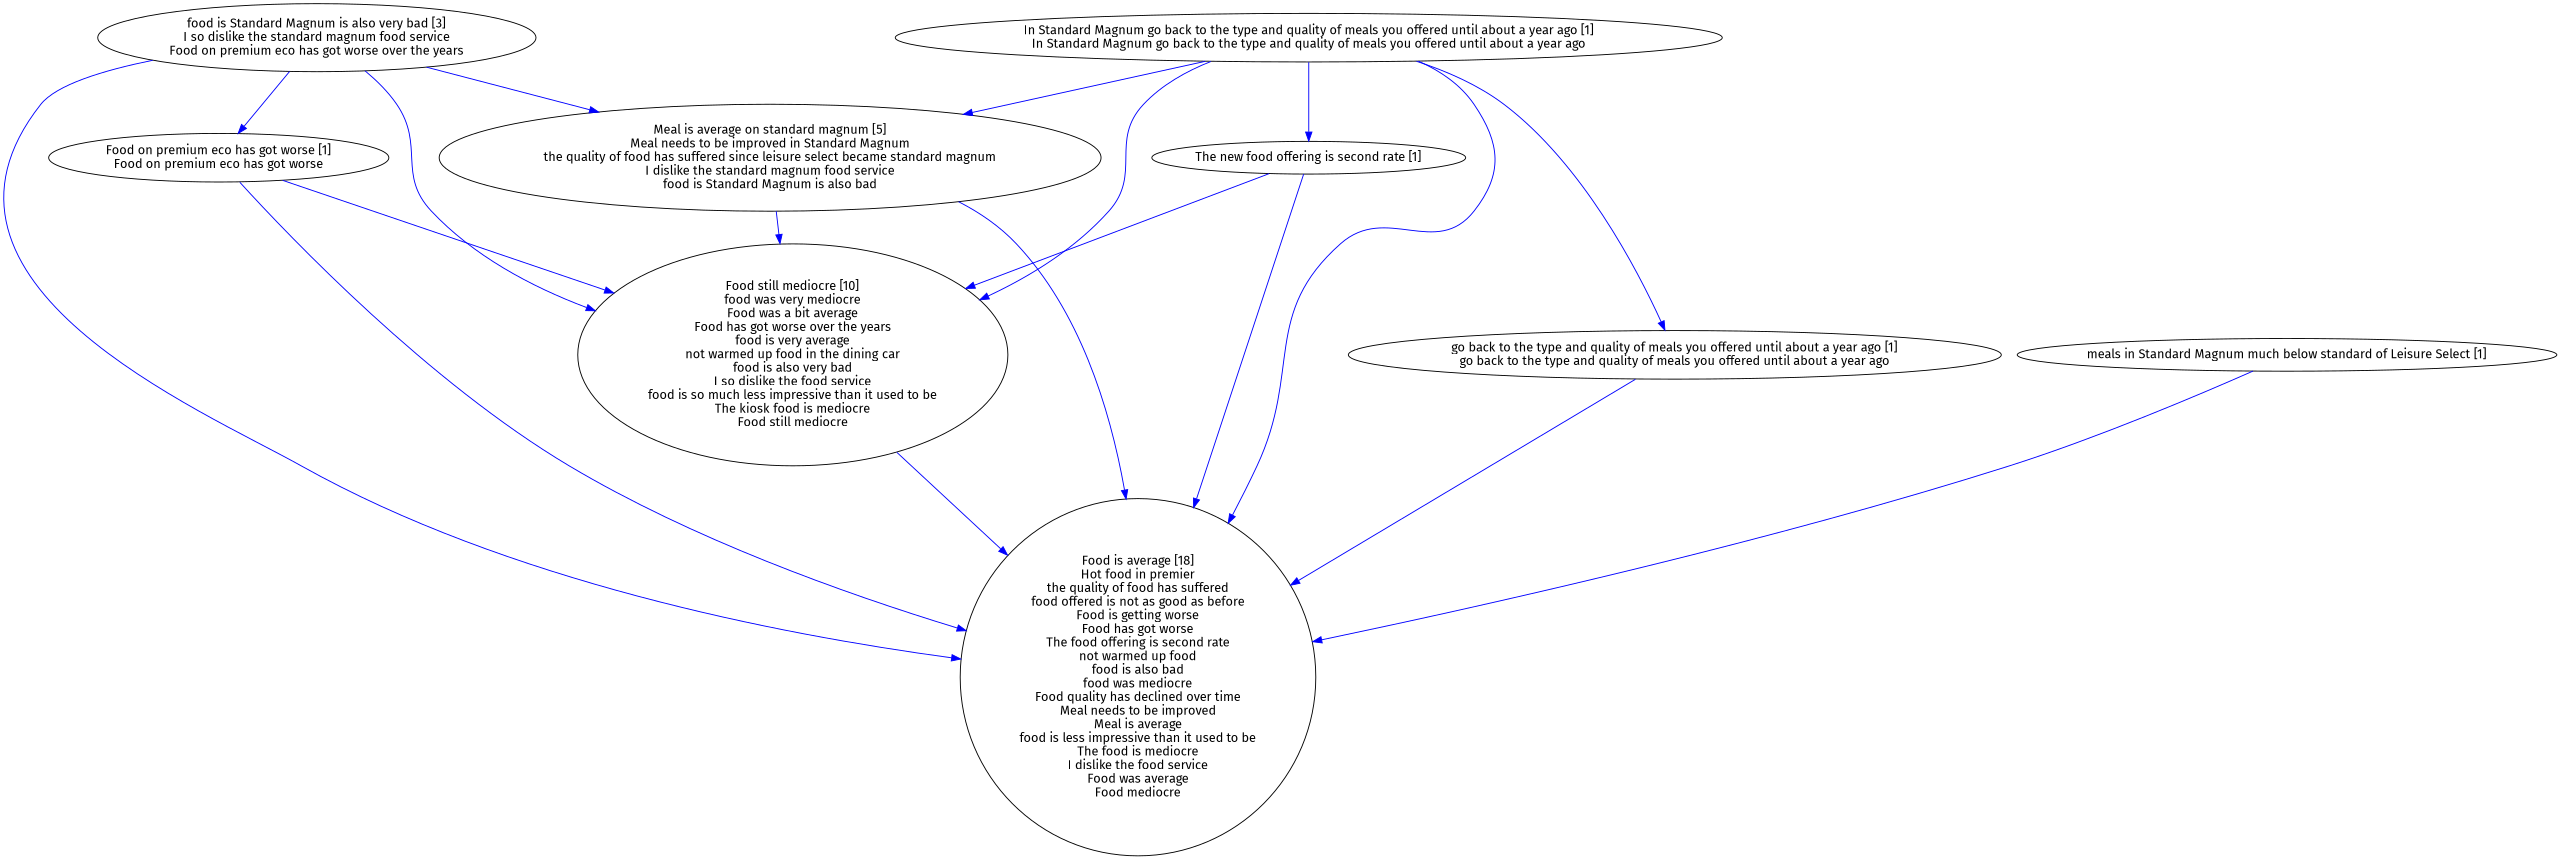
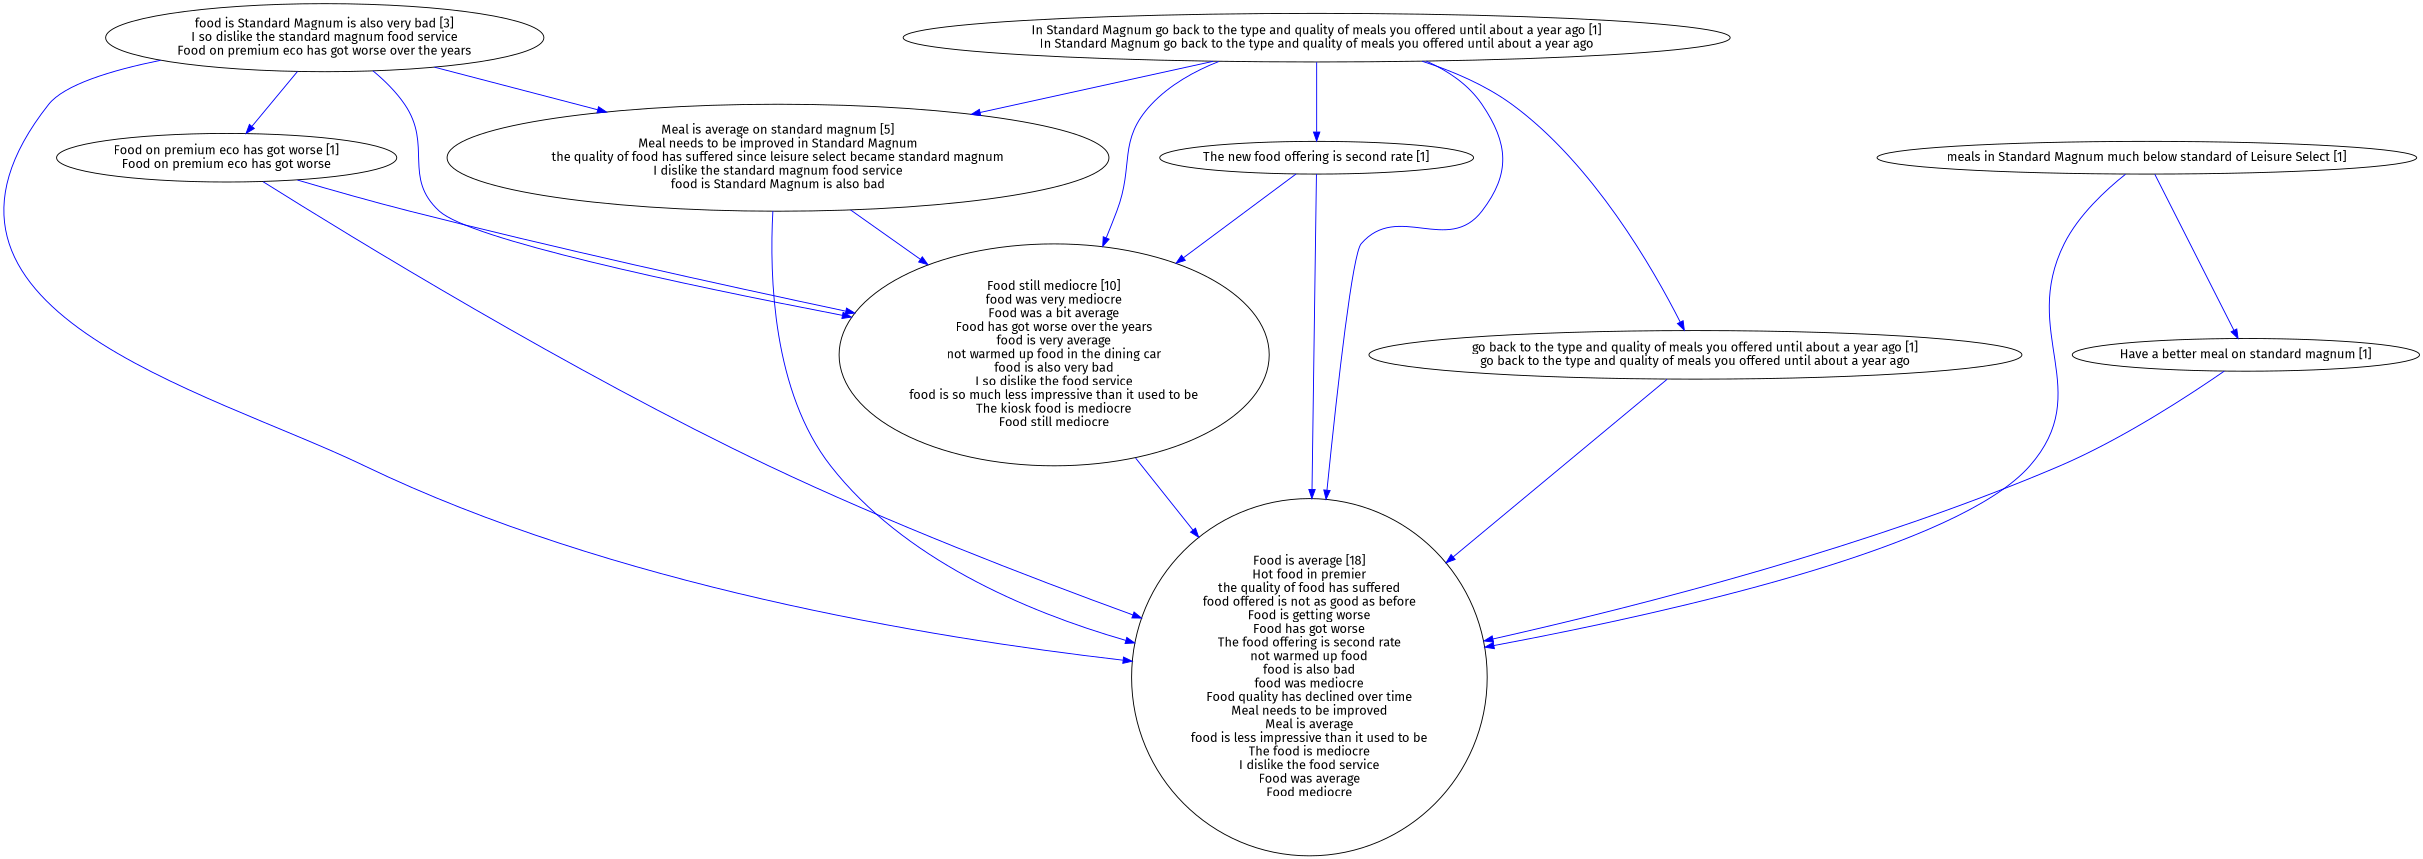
node "Have a better meal on standard magnum [1]": added
